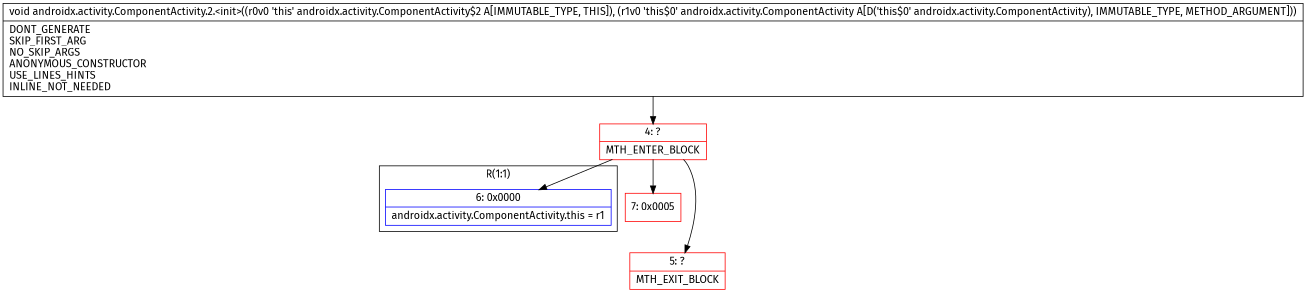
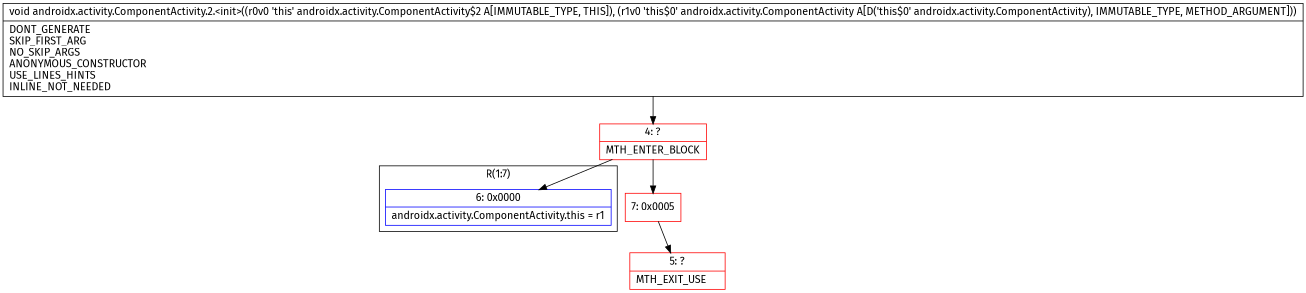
cluster "R(1:1)": label "R(1:1)" -> "R(1:7)"
edge "4: ?" -> "5: ?": now "7: 0x0005" -> "5: ?"
node "5: ?": text "MTH_EXIT_BLOCK" -> "MTH_EXIT_USE"
